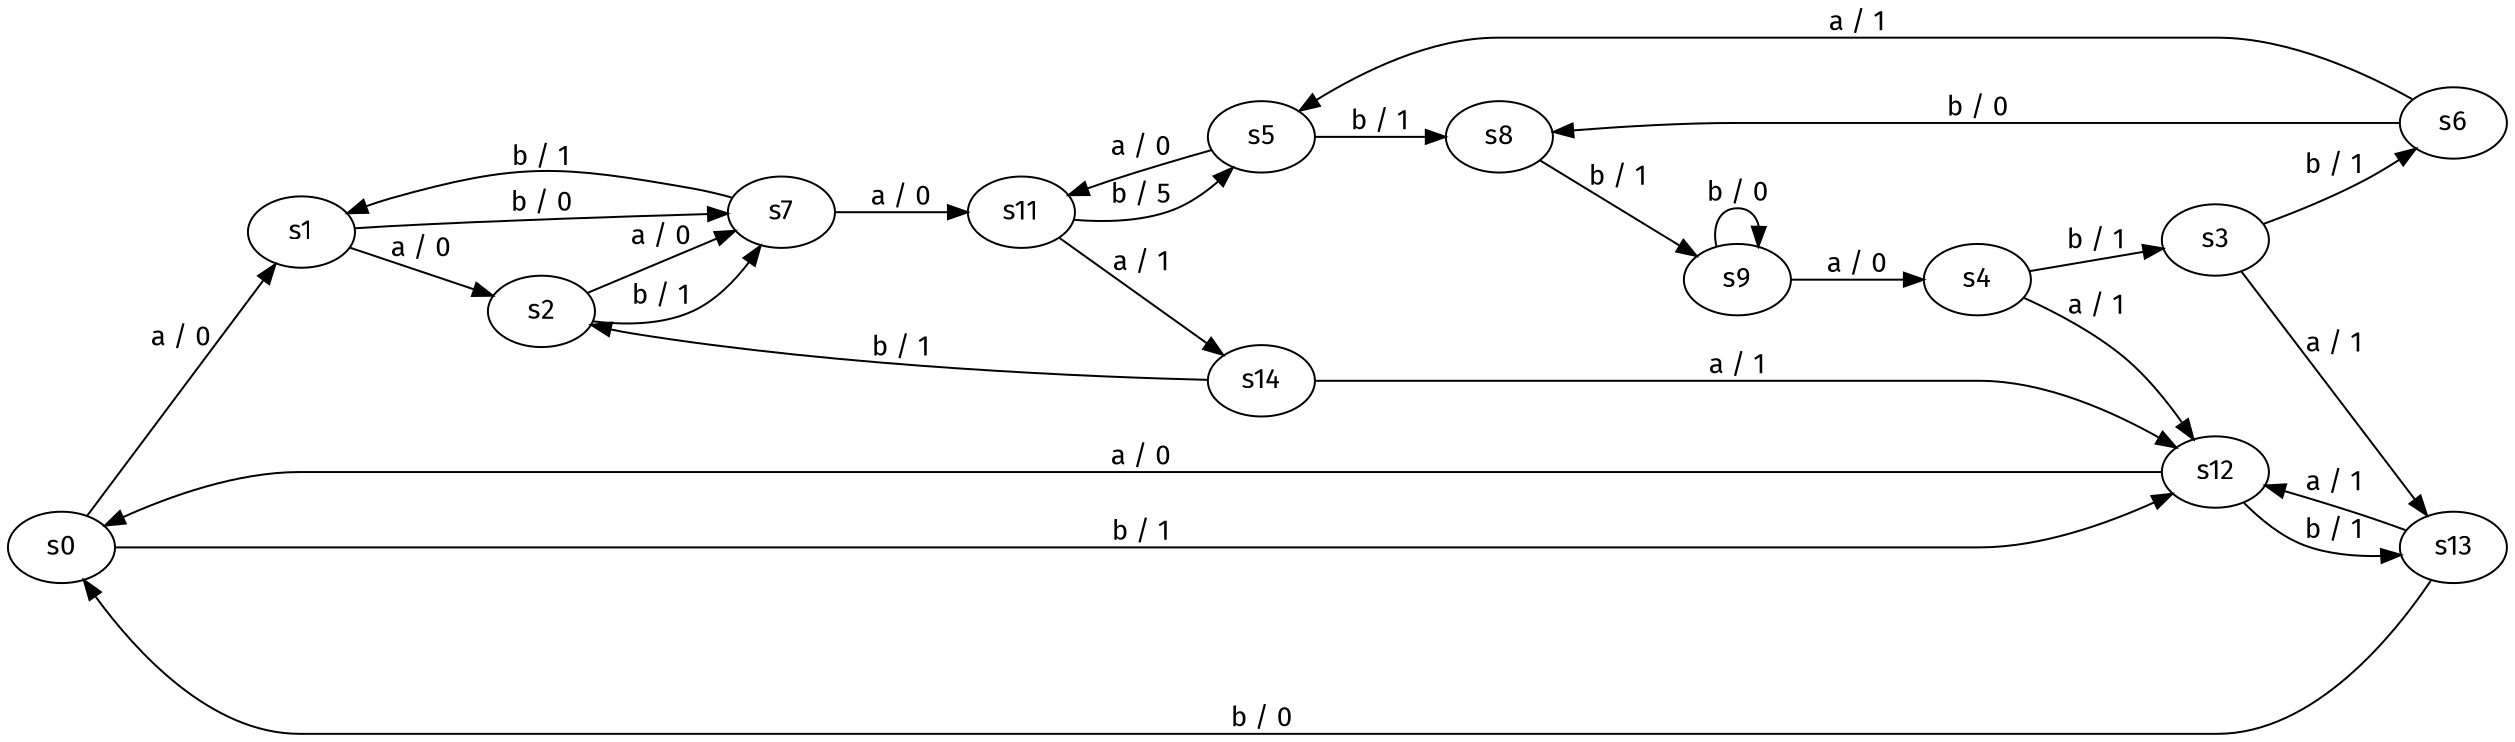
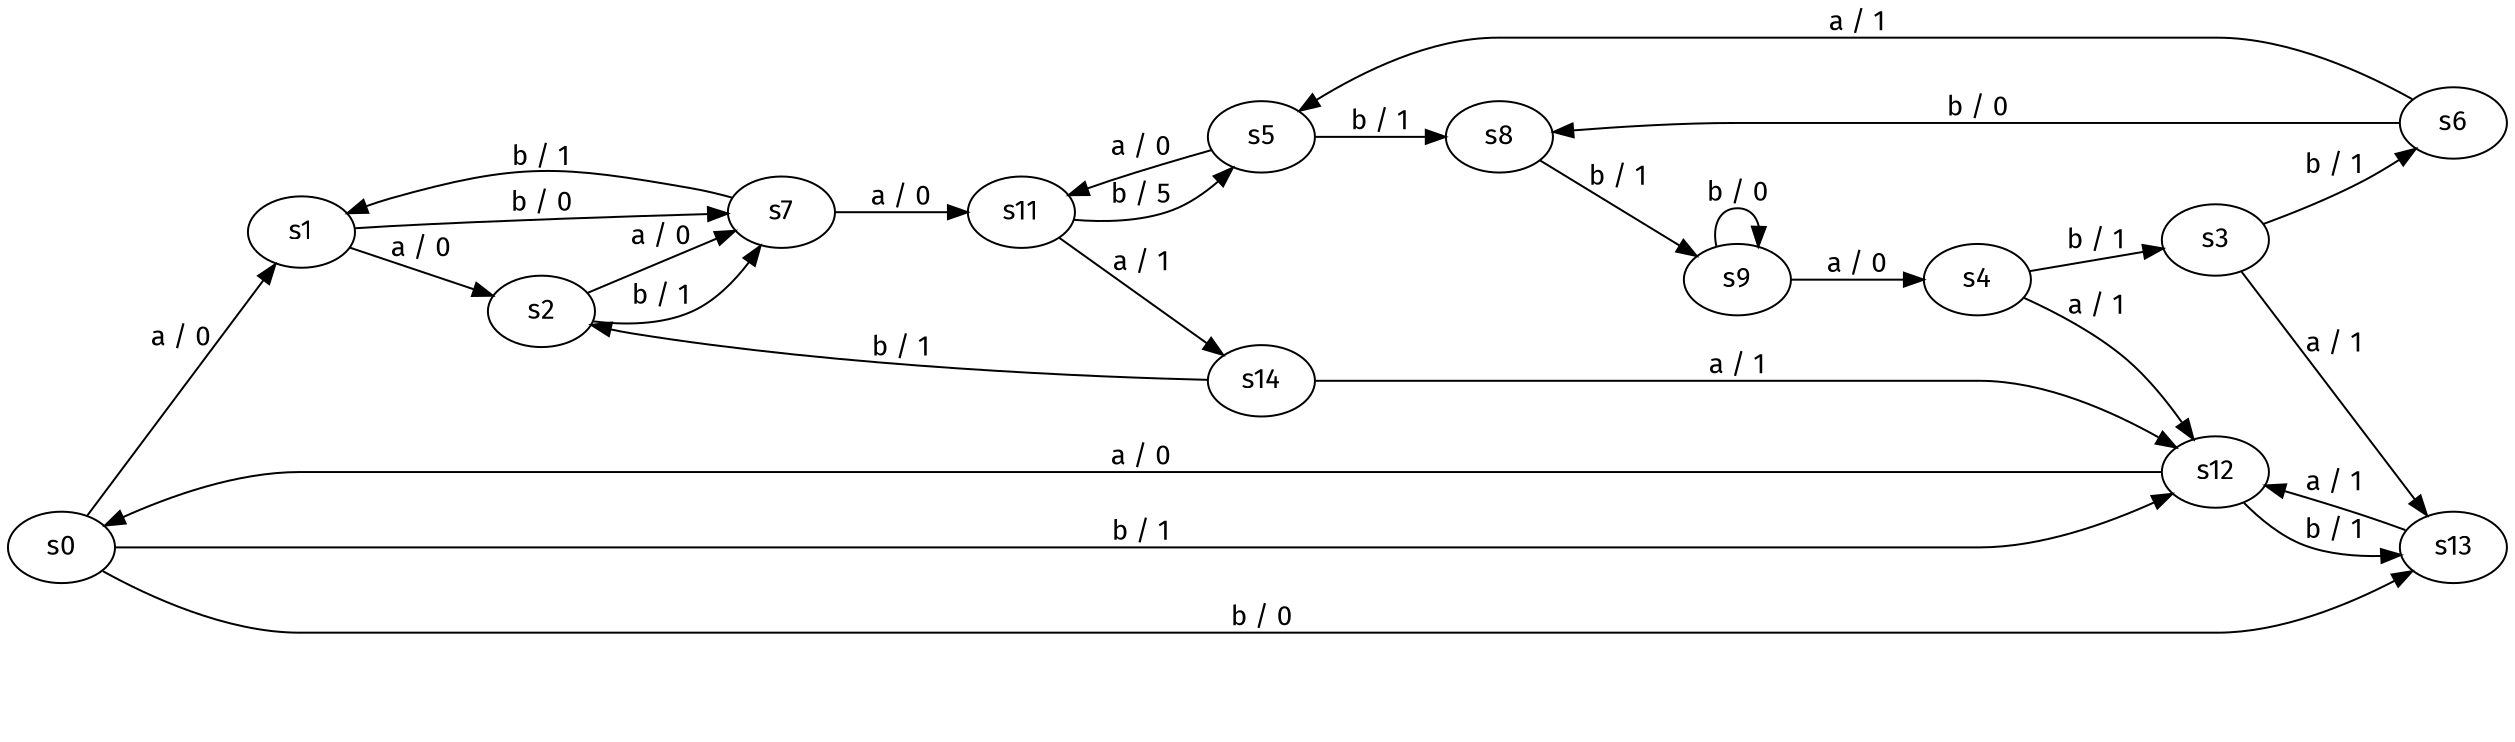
edge "s13" -> "s0": reversed
